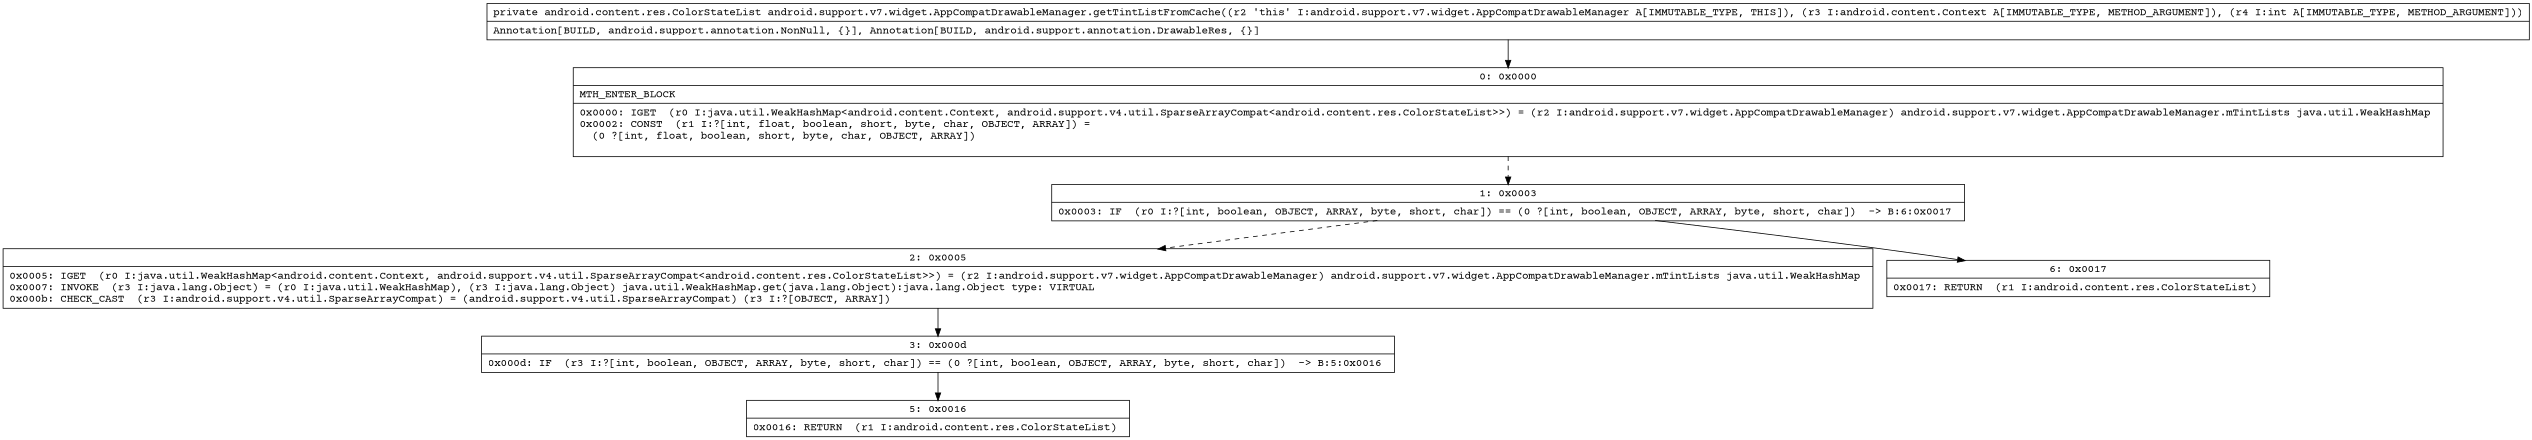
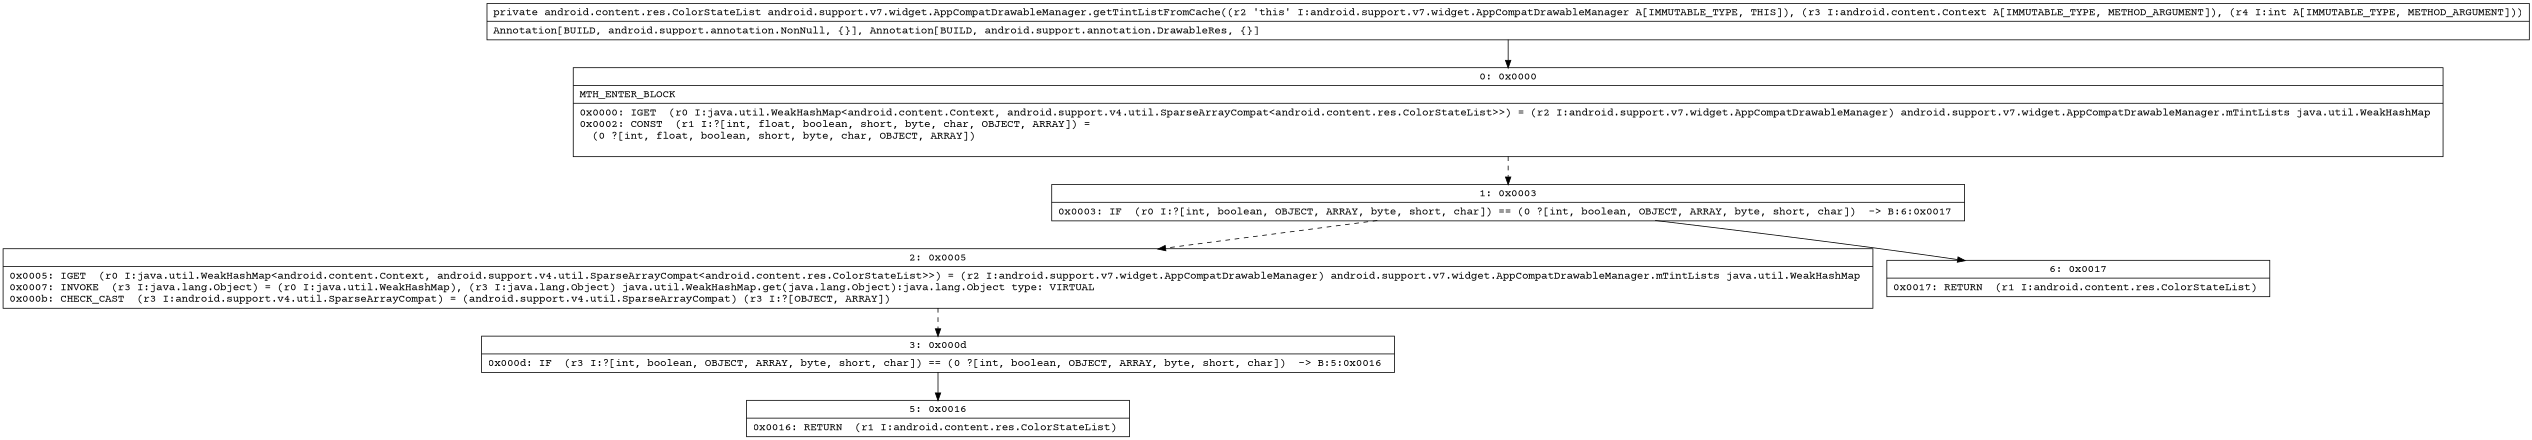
edge "2: 0x0005" -> "3: 0x000d": style solid -> dashed
